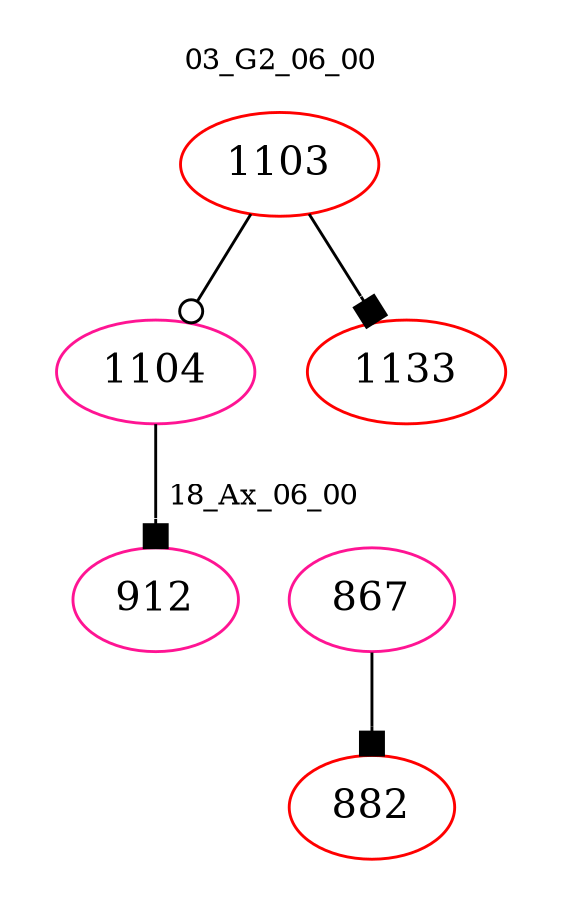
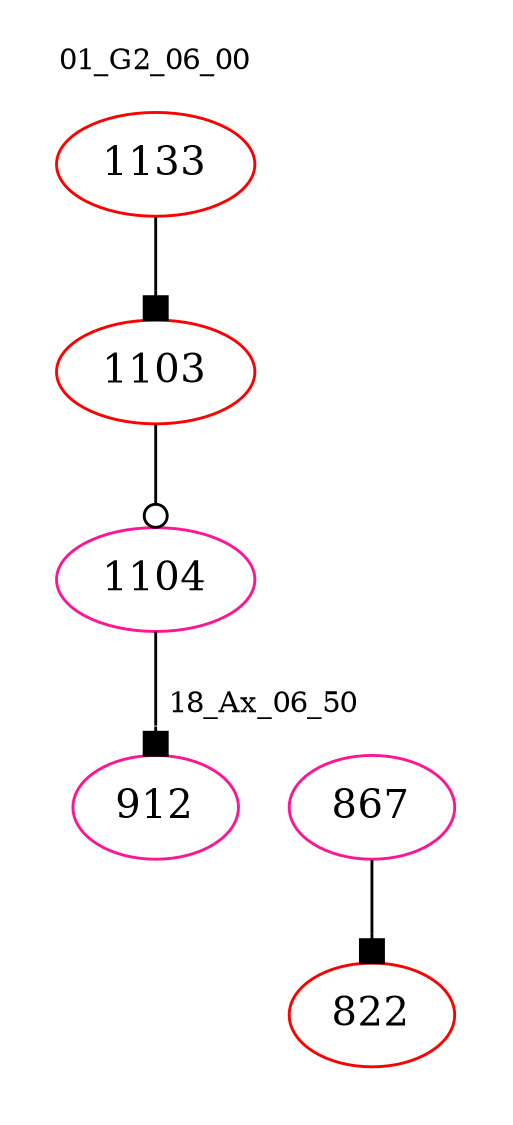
cluster "03_G2_06_00": label "03_G2_06_00" -> "01_G2_06_00"
edge "1103" -> "1133": reversed
cluster "18_Ax_06_00": label "18_Ax_06_00" -> "18_Ax_06_50"
node "882": label "882" -> "822"
